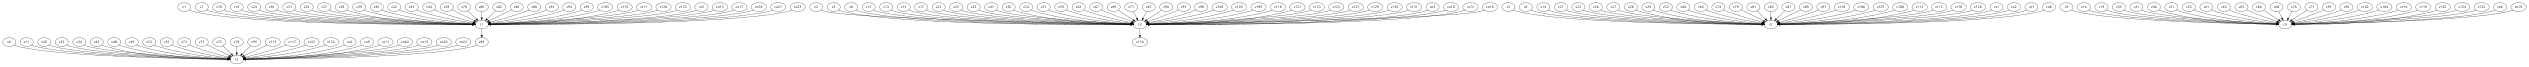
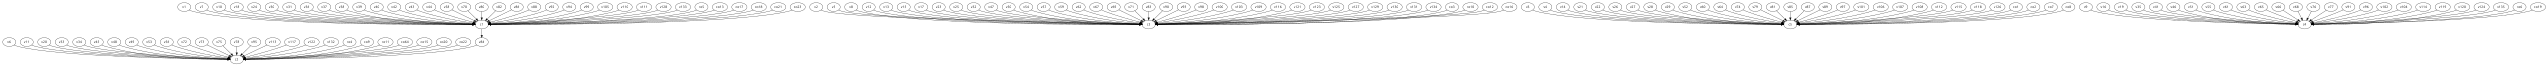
edge "c3" -> "v134": reversed
